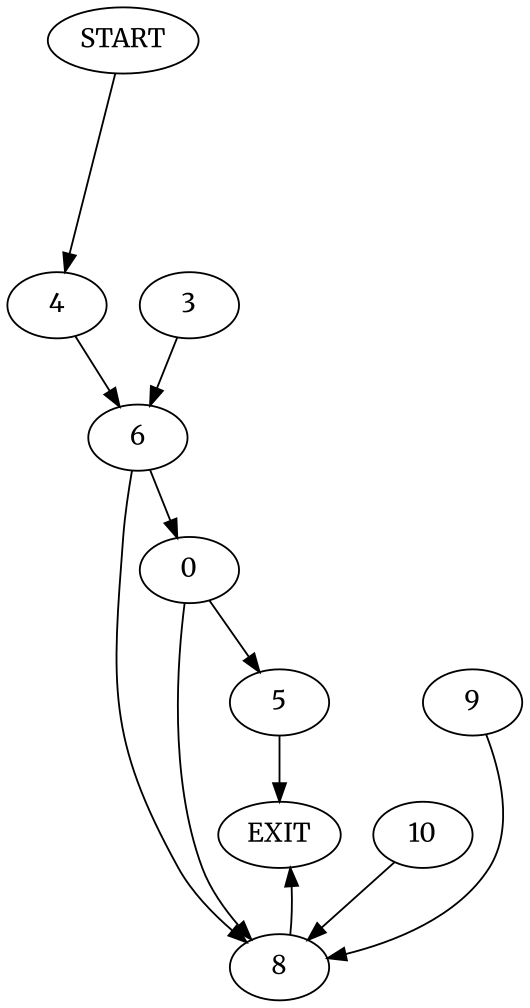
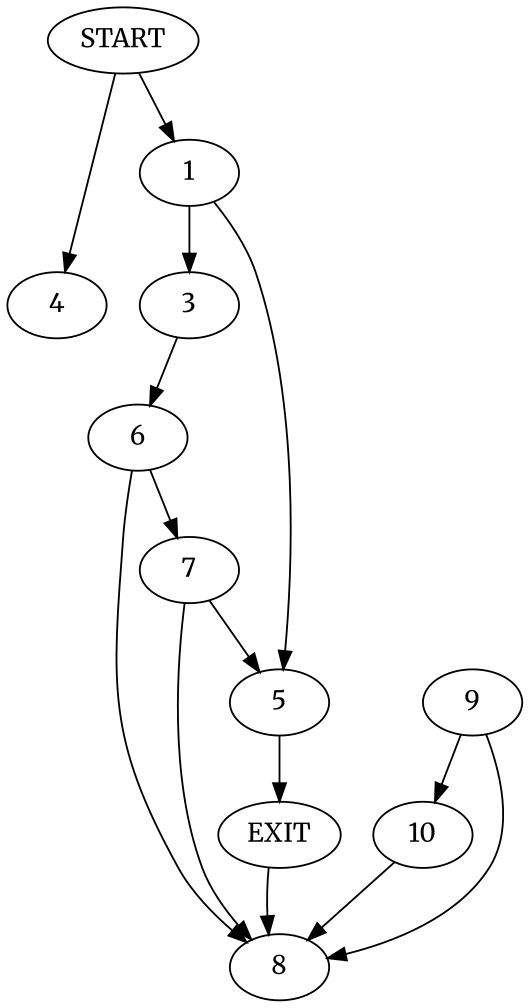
node "1": added
edge "4" -> "6": removed
node "0": label "0" -> "7"
edge "9" -> "10": added
edge "8" -> "EXIT": reversed
